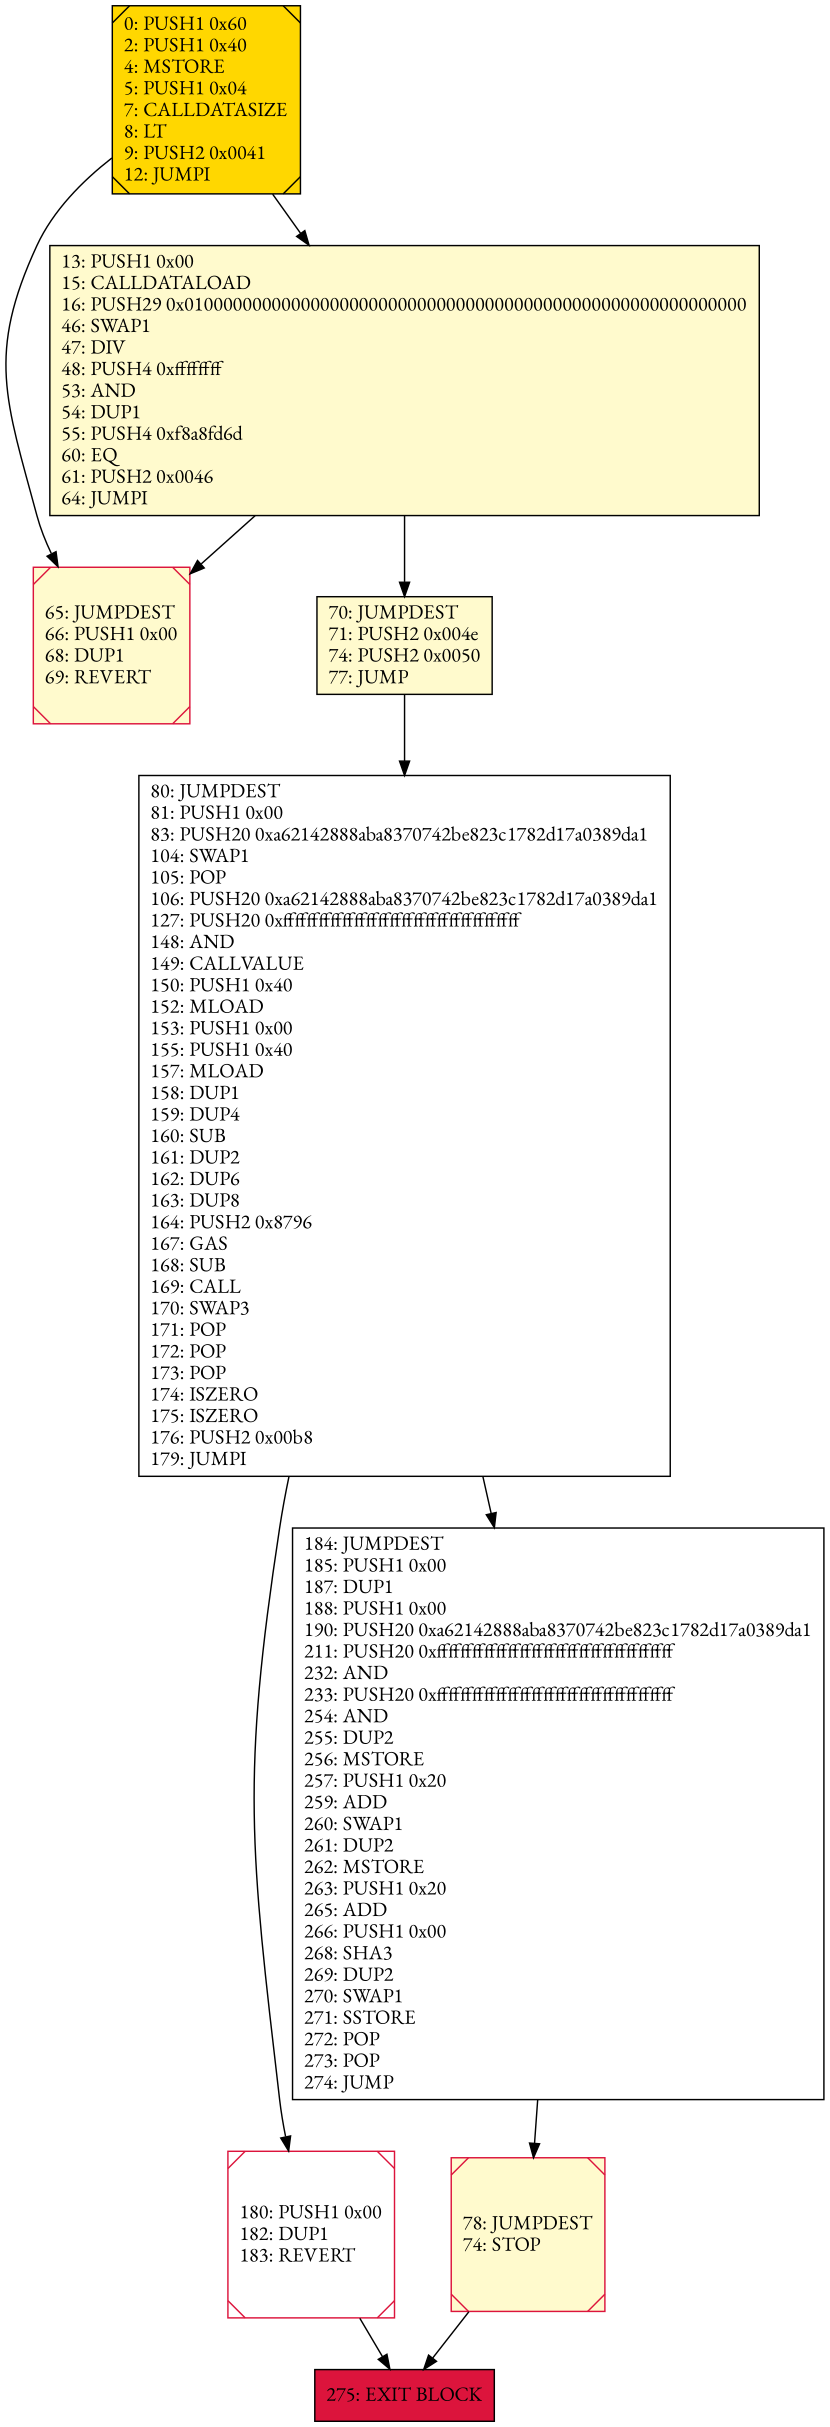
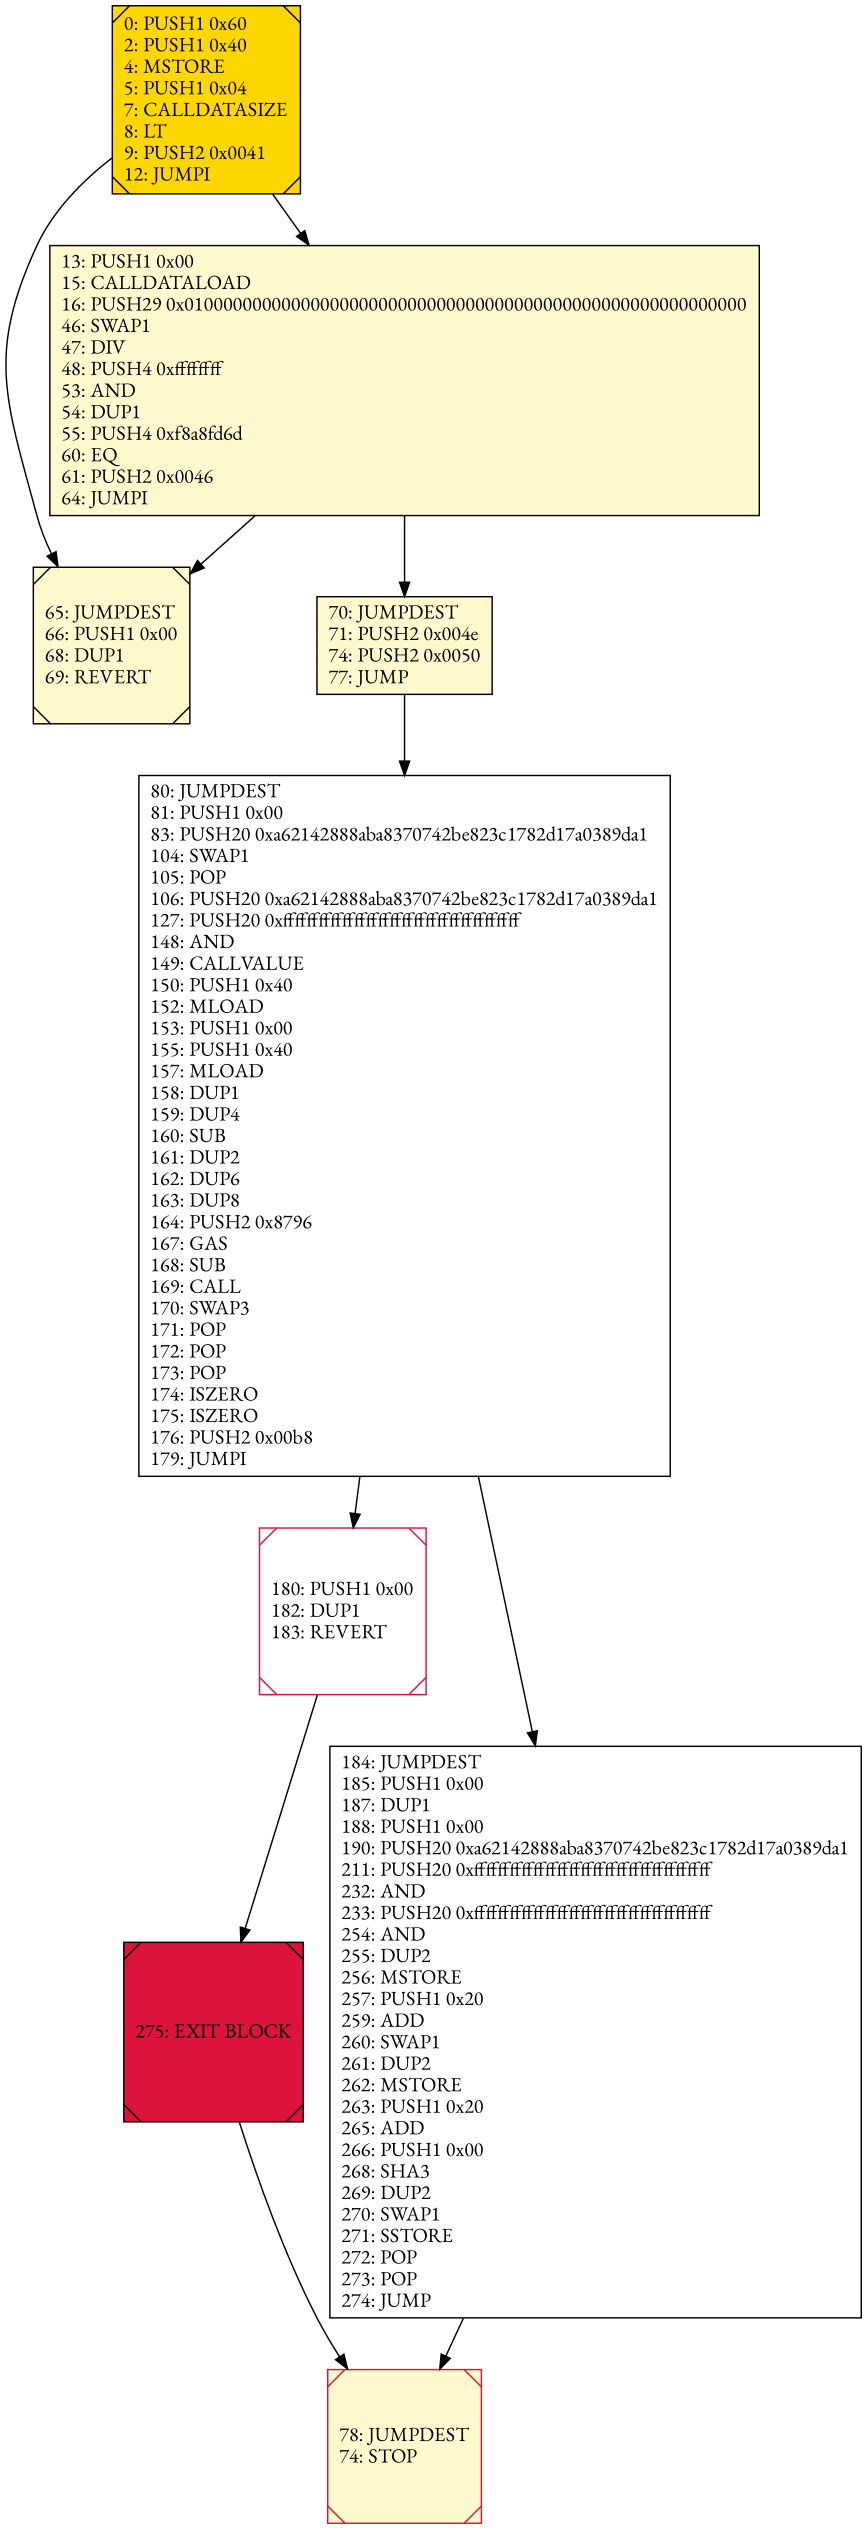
node "65: JUMPDEST 66: PUSH1 0x00 68: DUP1 69: REVERT": color crimson -> black
edge "78: JUMPDEST 74: STOP" -> "275: EXIT BLOCK": reversed
node "275: EXIT BLOCK": shape box -> Msquare
